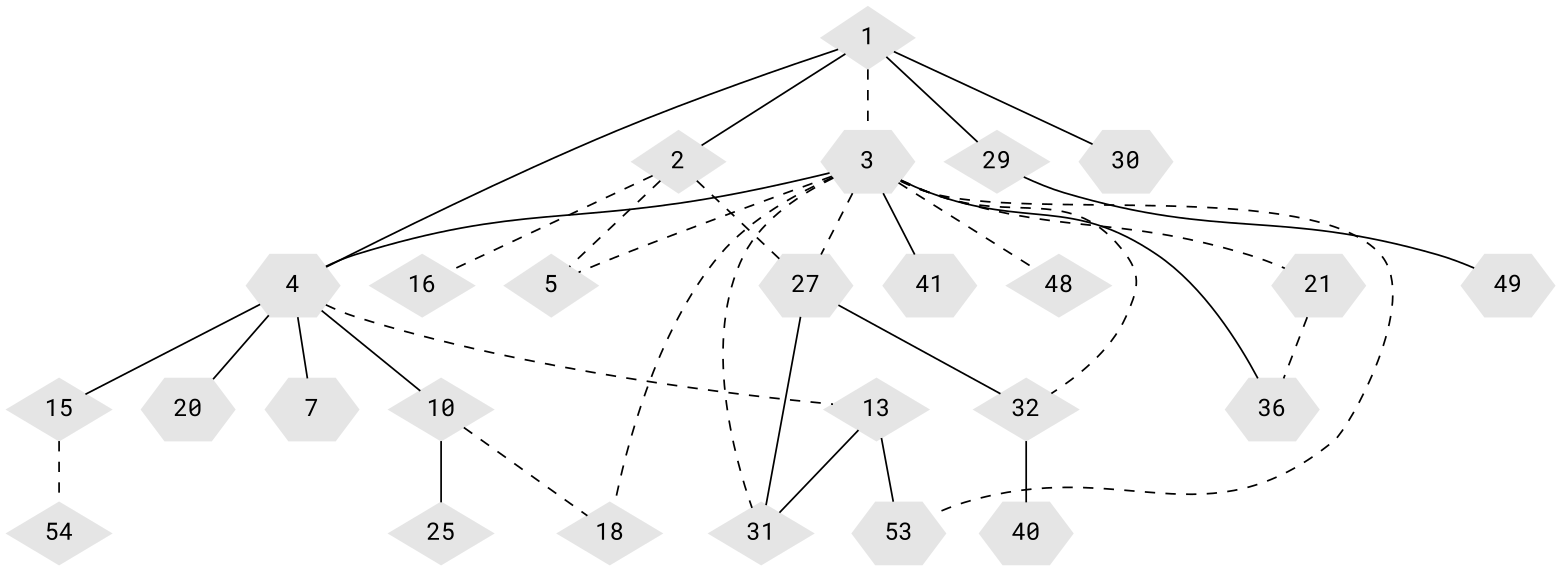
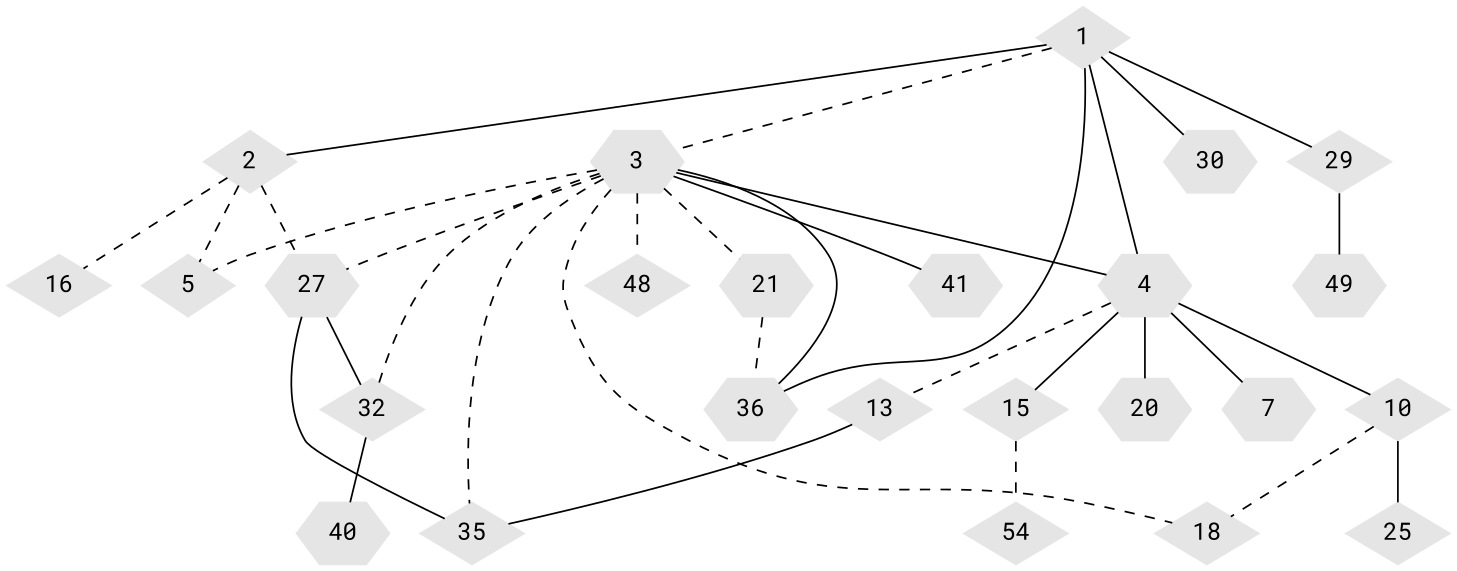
edge "1" -- "36": added
node "31": label "31" -> "35"
node "53": removed
